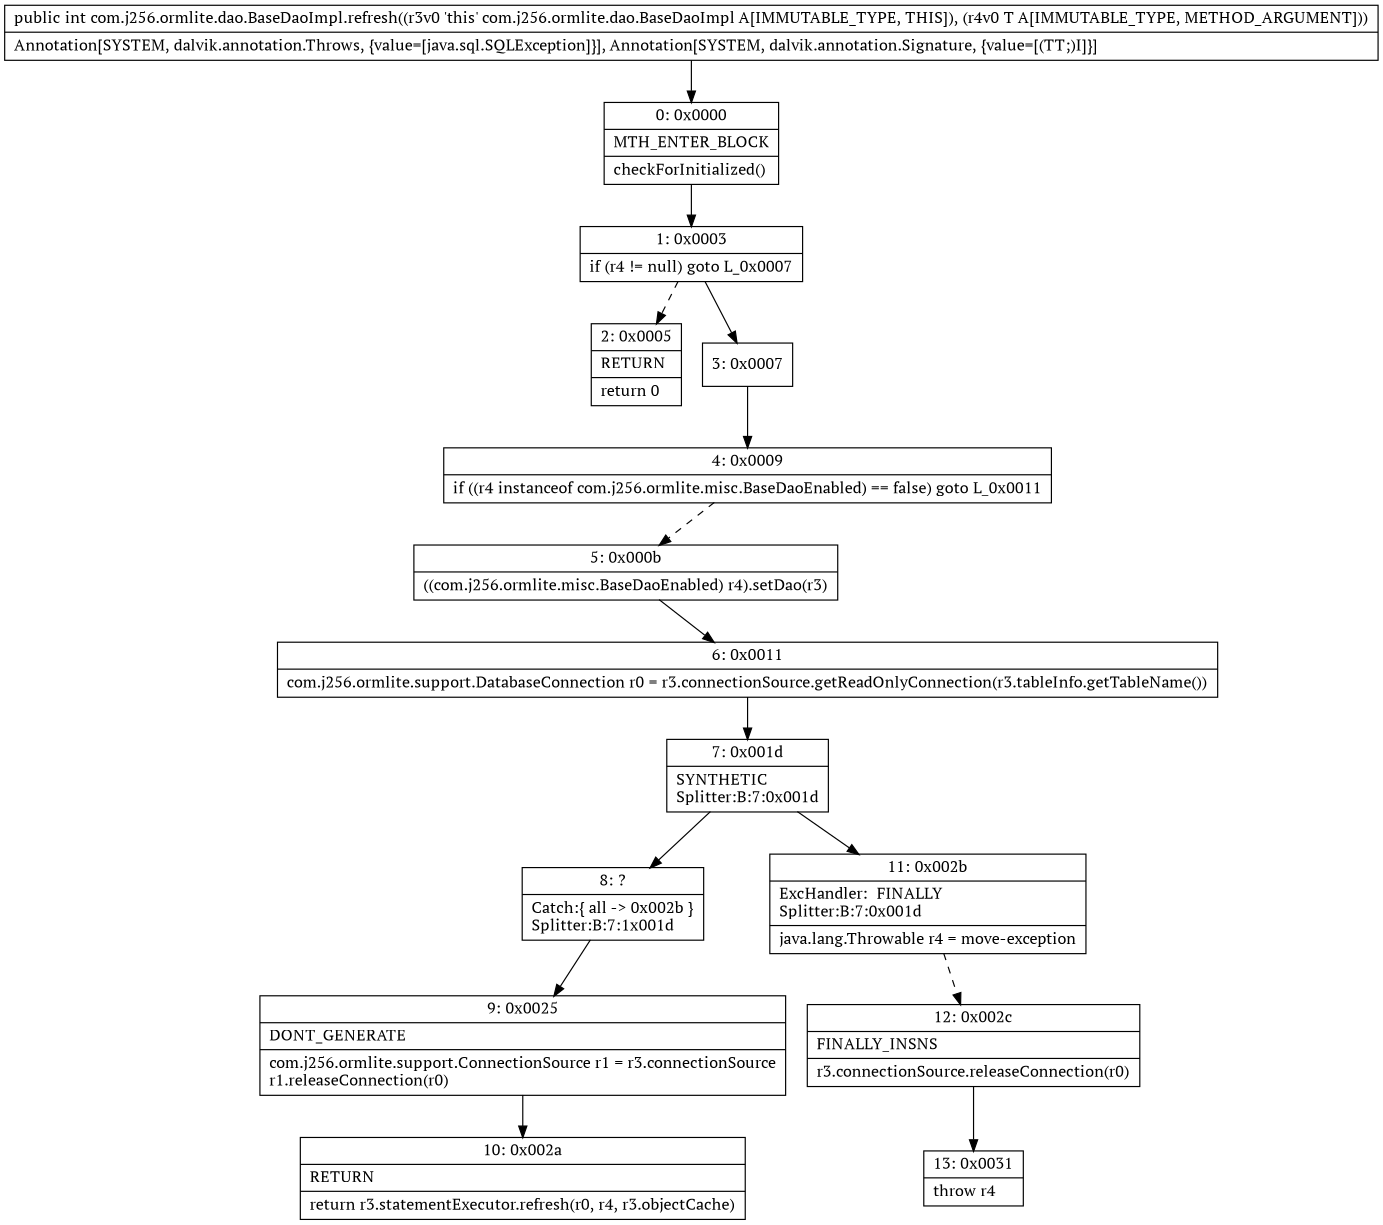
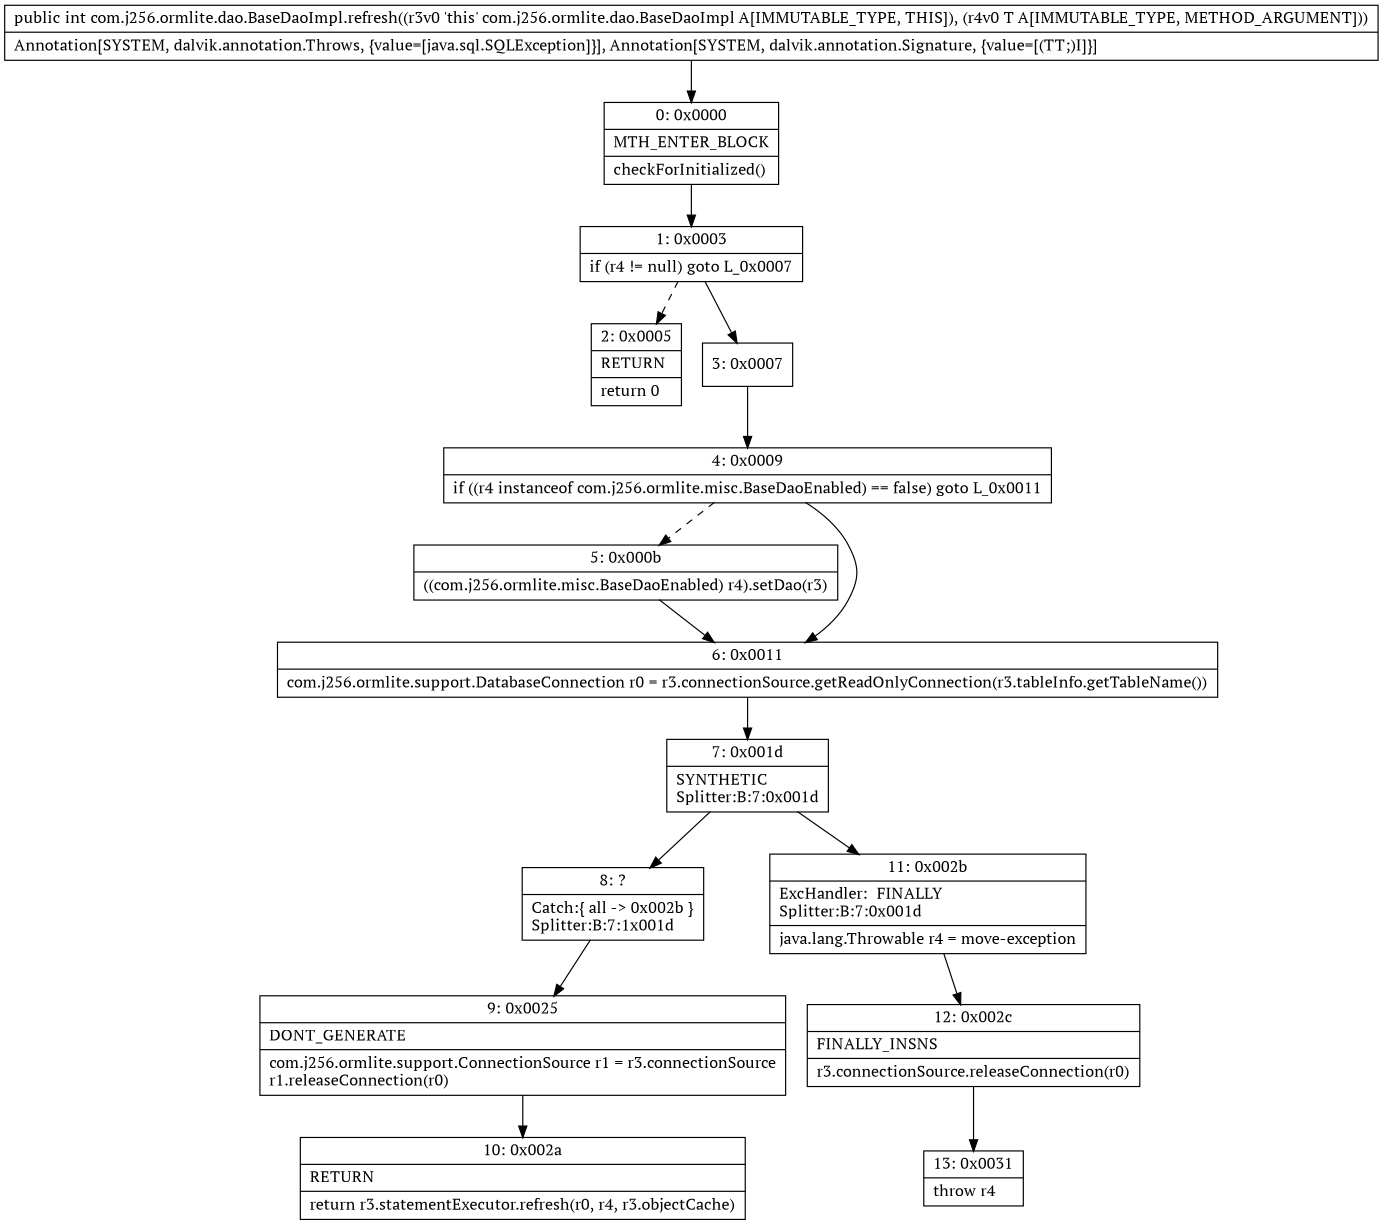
edge "4: 0x0009" -> "6: 0x0011": added
edge "11: 0x002b" -> "12: 0x002c": style dashed -> solid
